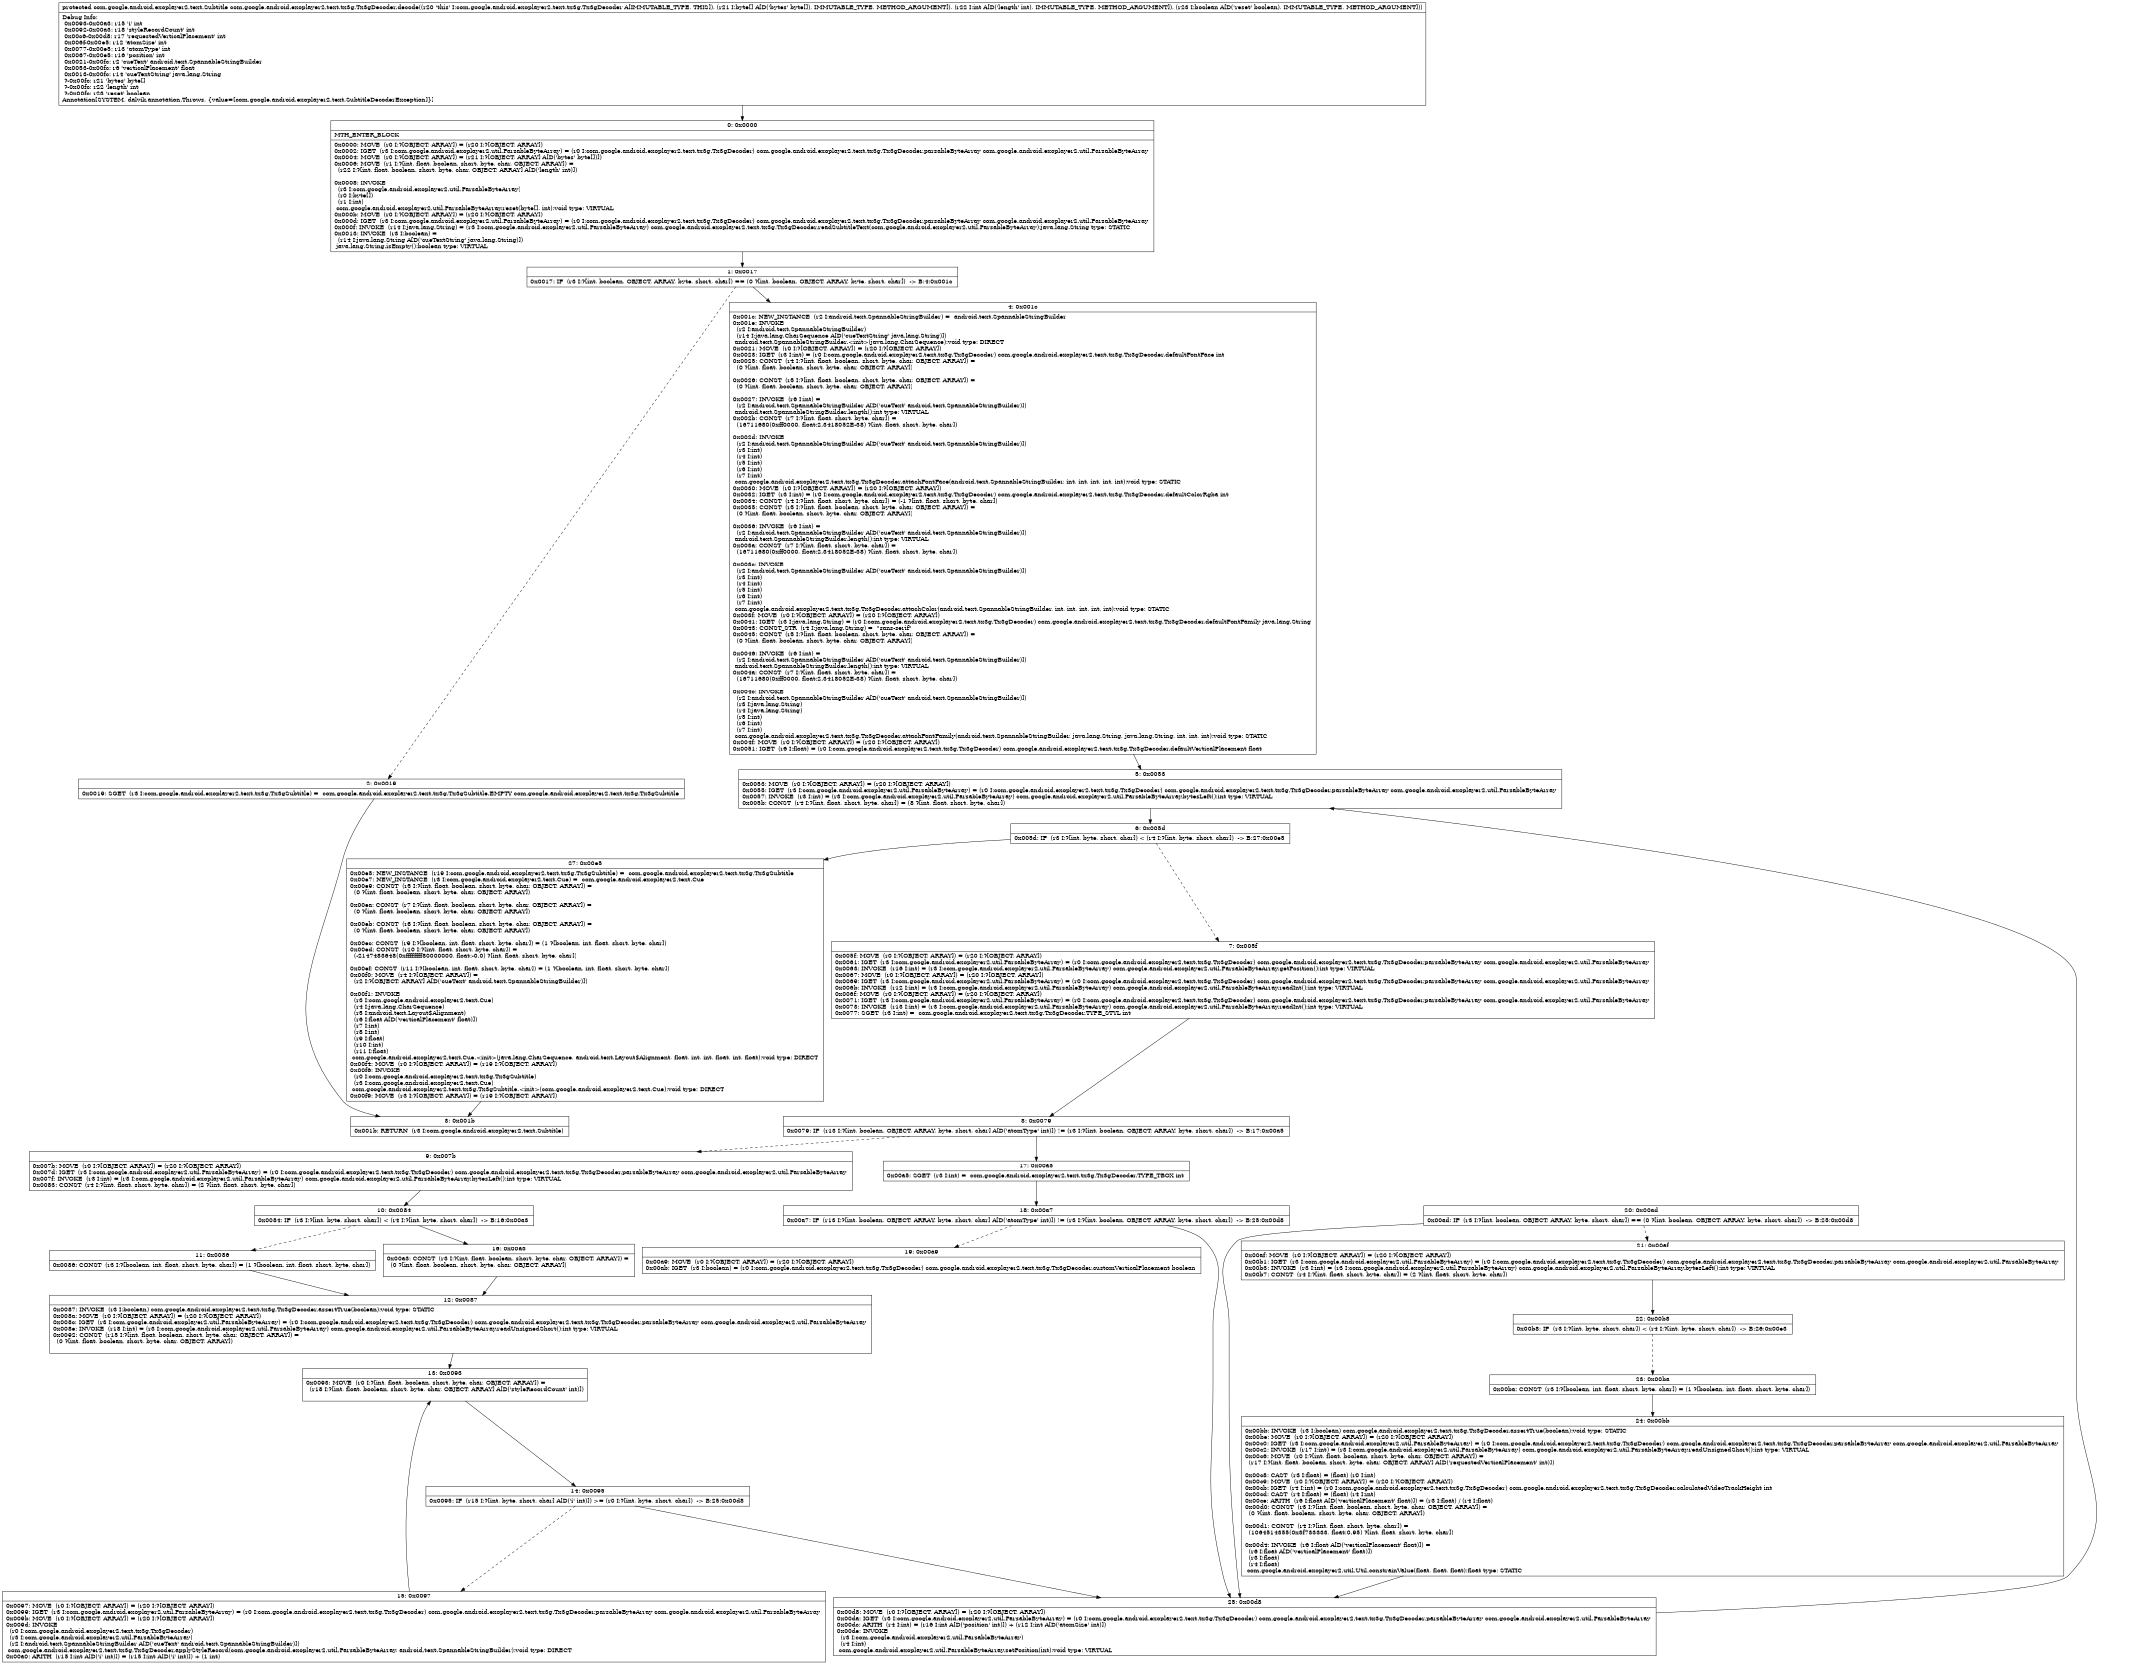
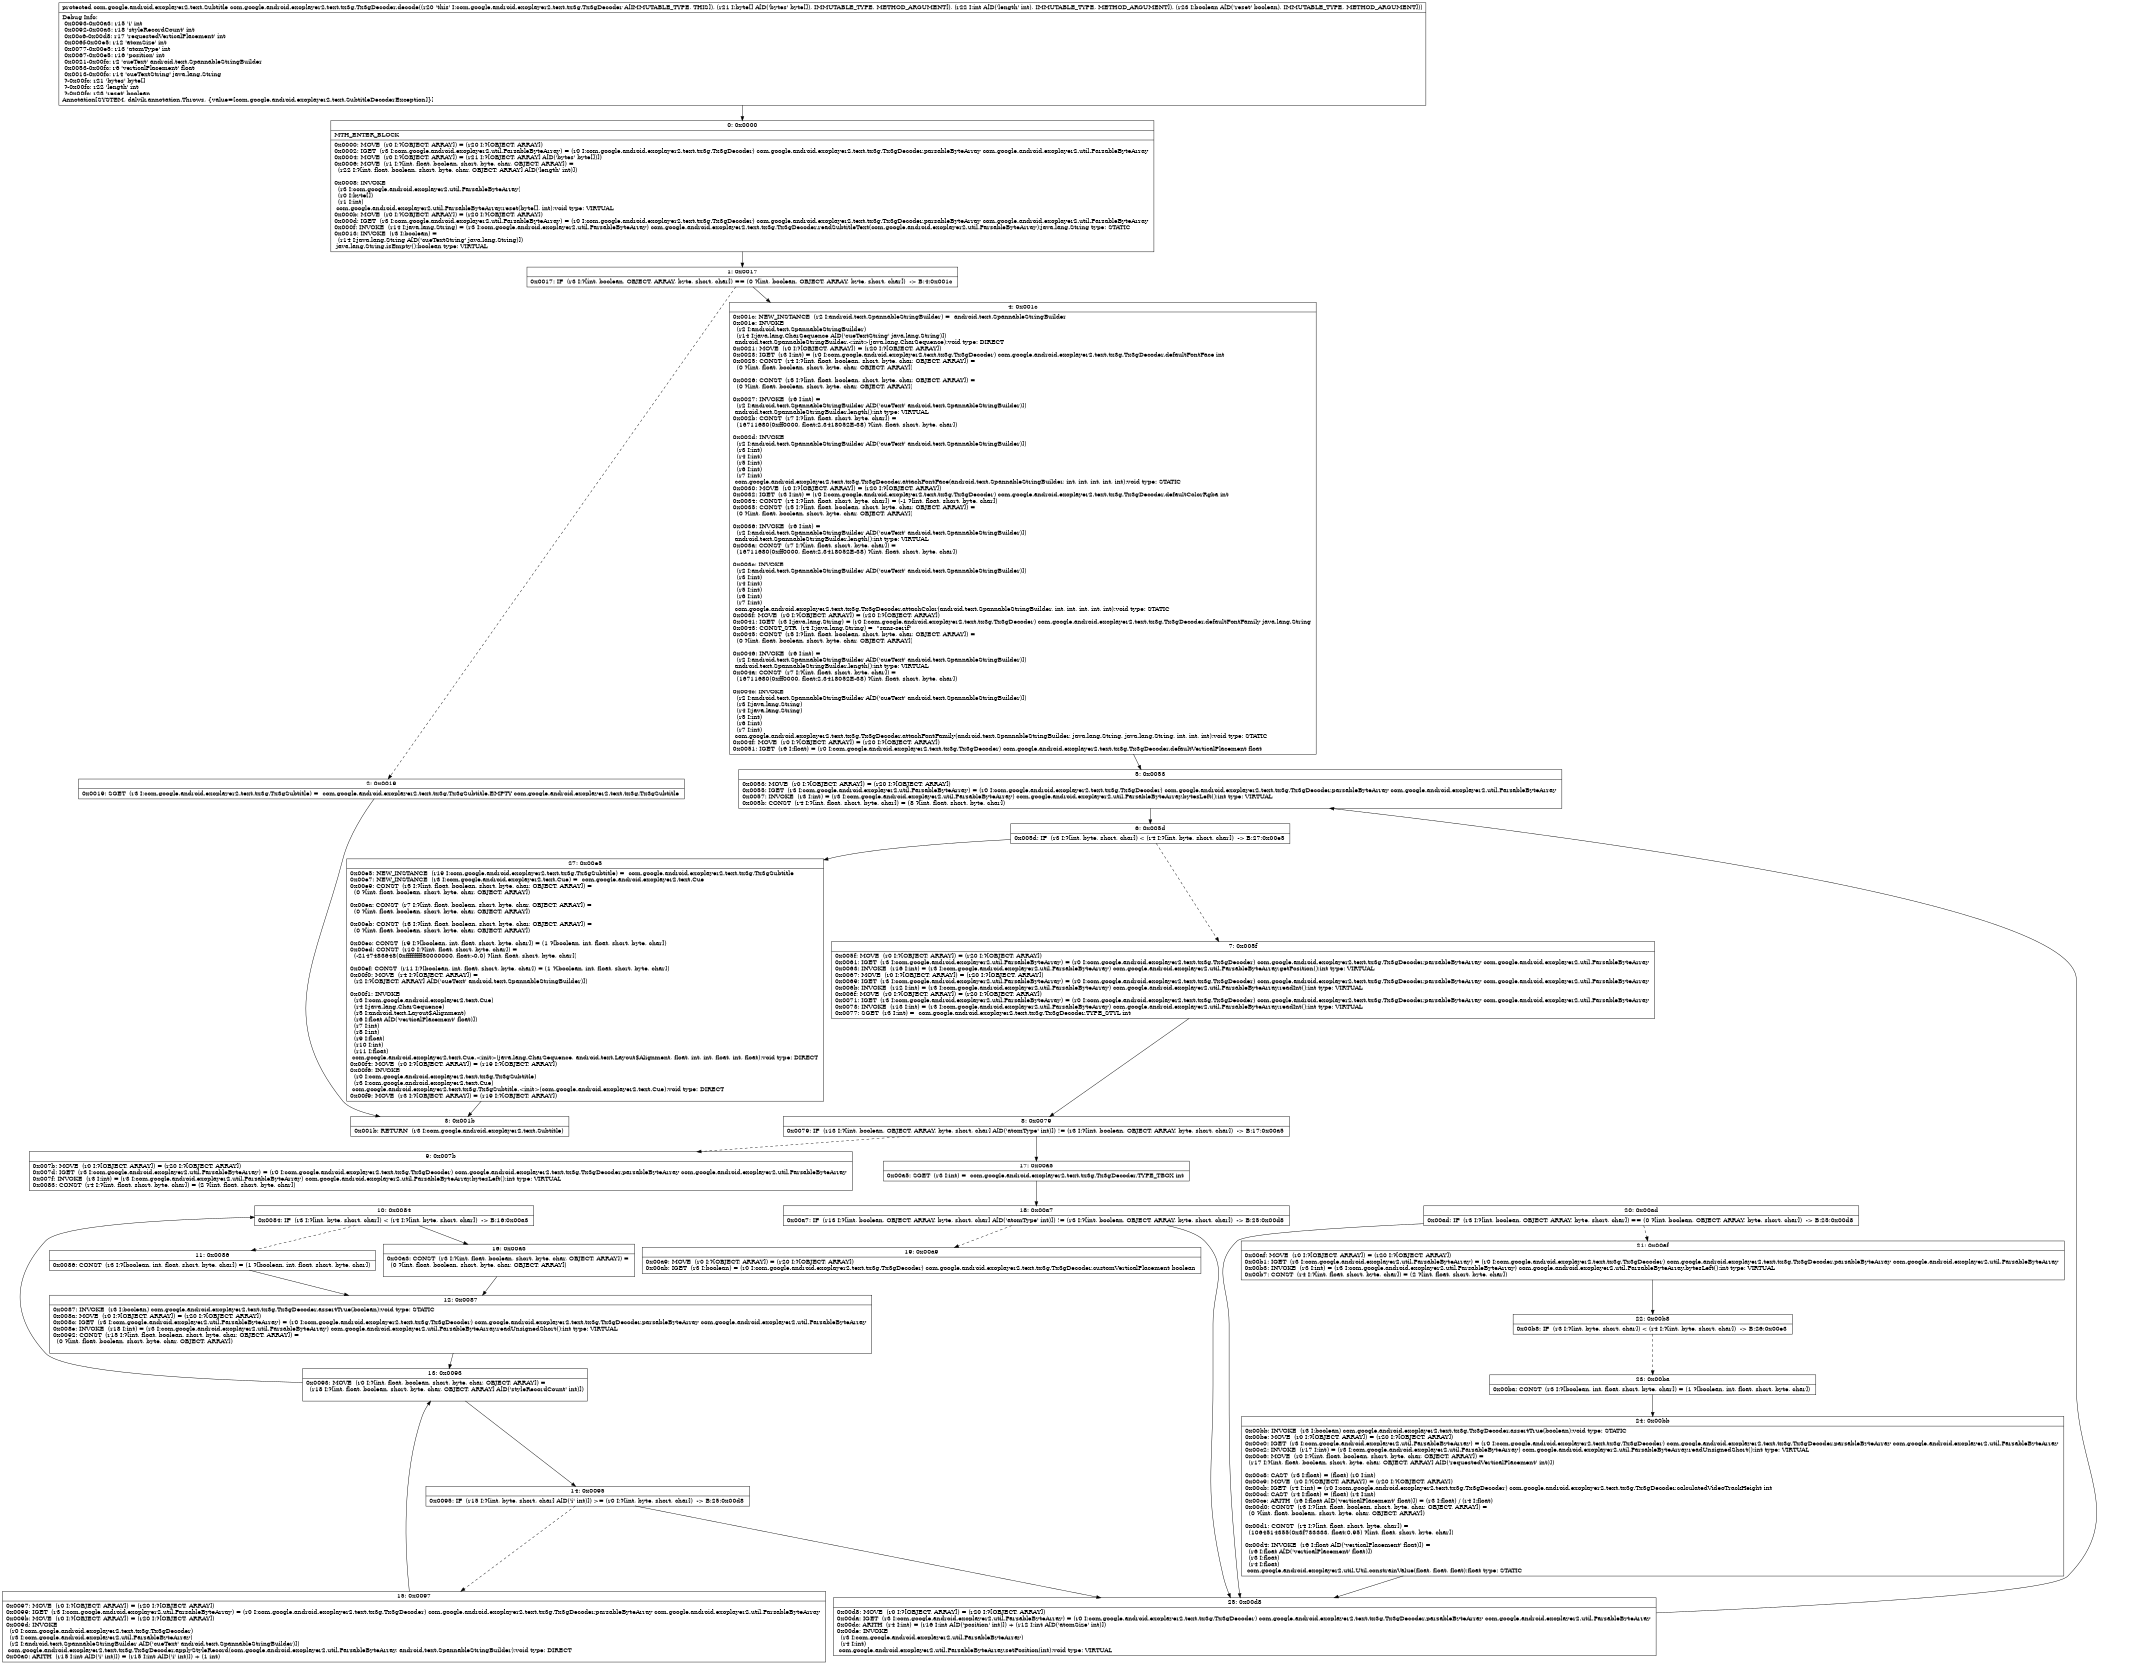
edge "9: 0x007b" -> "10: 0x0084": now "13: 0x0093" -> "10: 0x0084"
